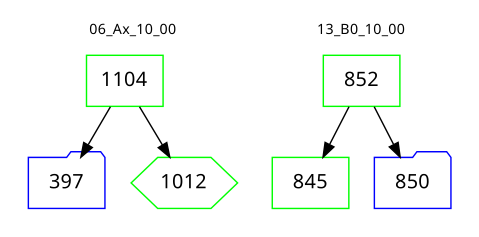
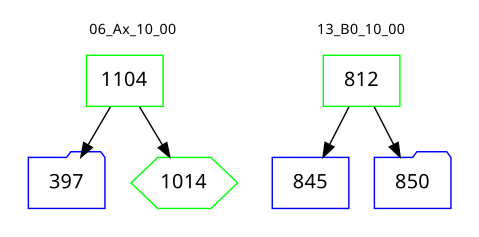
node "852": label "852" -> "812"
node "1012": label "1012" -> "1014"
node "845": color green -> blue
